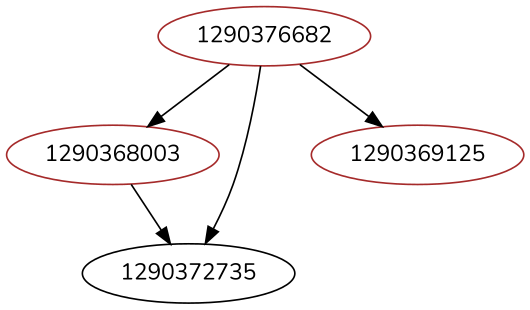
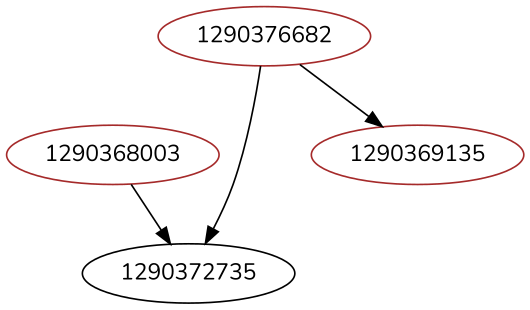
edge "1290376682" -> "1290368003": removed
node "1290369125": label "1290369125" -> "1290369135"
